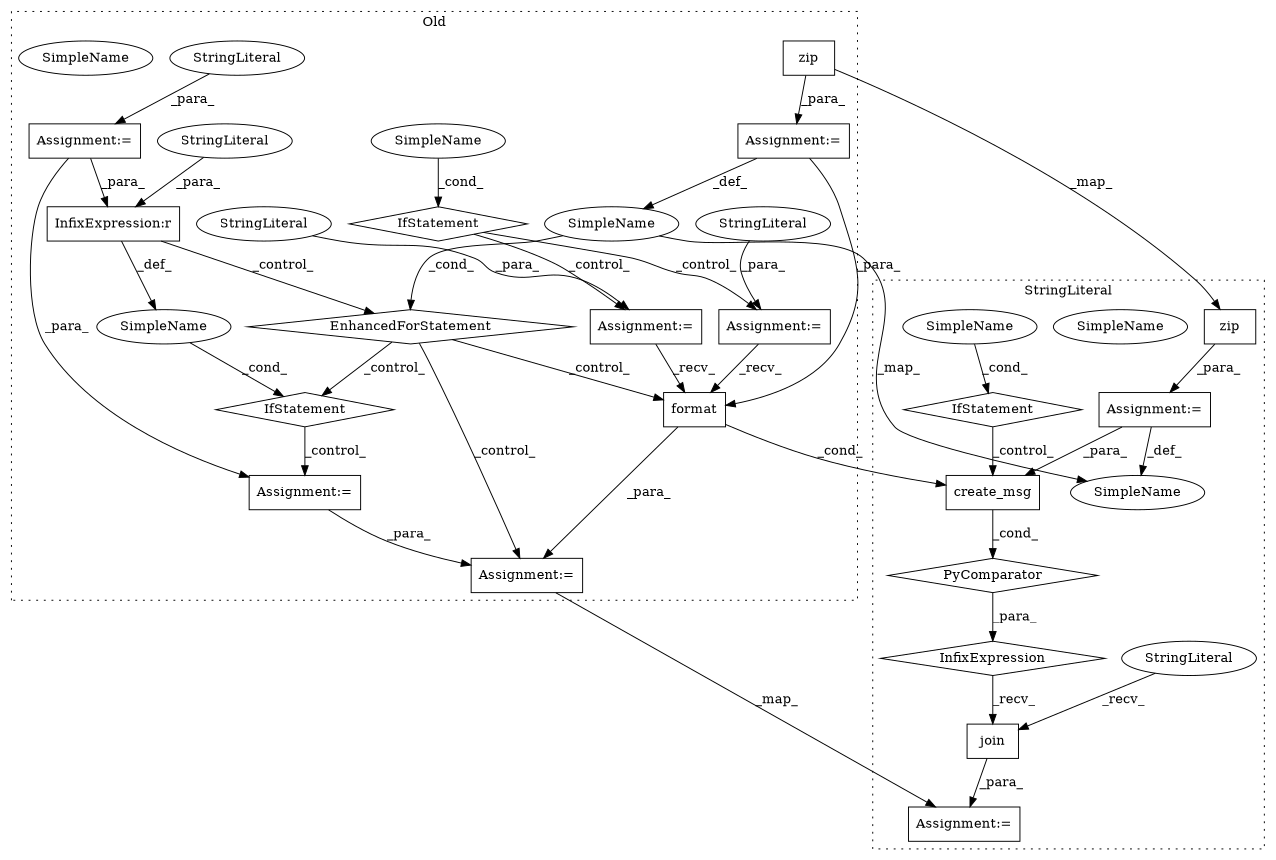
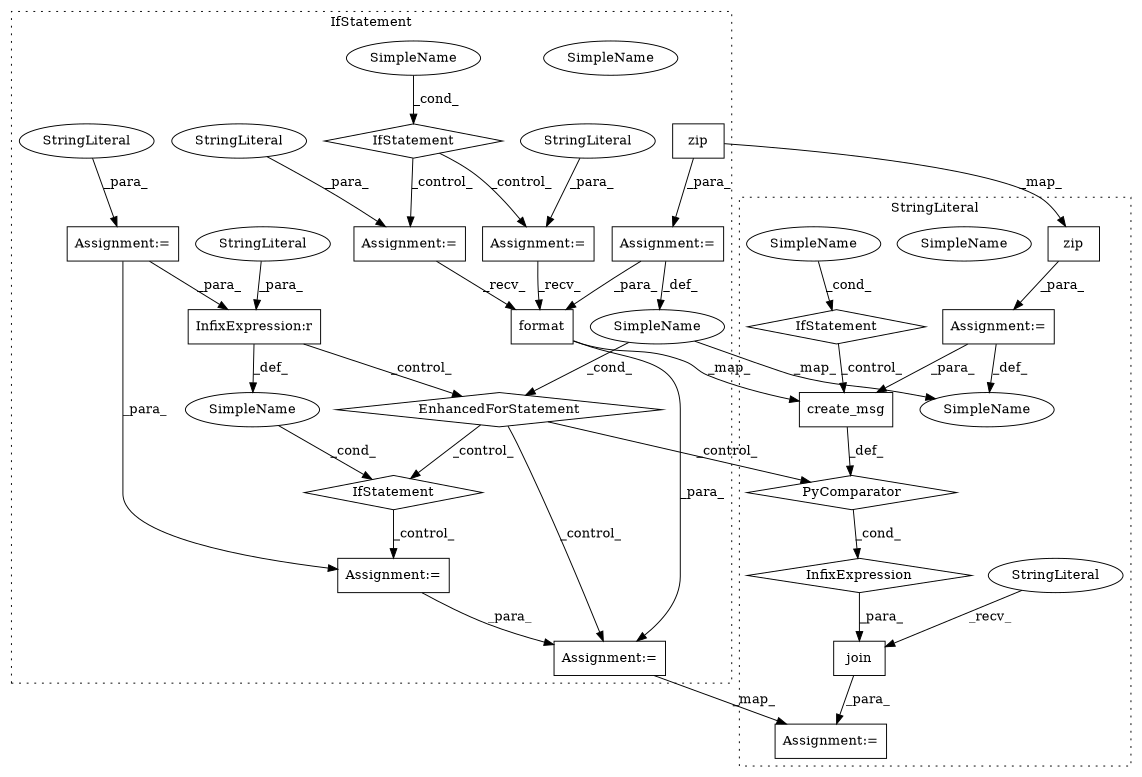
cluster "Old": label "Old" -> "IfStatement"
edge "EnhancedForStatement" -> "format": now "EnhancedForStatement" -> "PyComparator"
edge "format" -> "create_msg": label "_cond_" -> "_map_"
edge "create_msg" -> "PyComparator": label "_cond_" -> "_def_"
edge "PyComparator" -> "InfixExpression": label "_para_" -> "_cond_"
edge "InfixExpression" -> "join": label "_recv_" -> "_para_"
